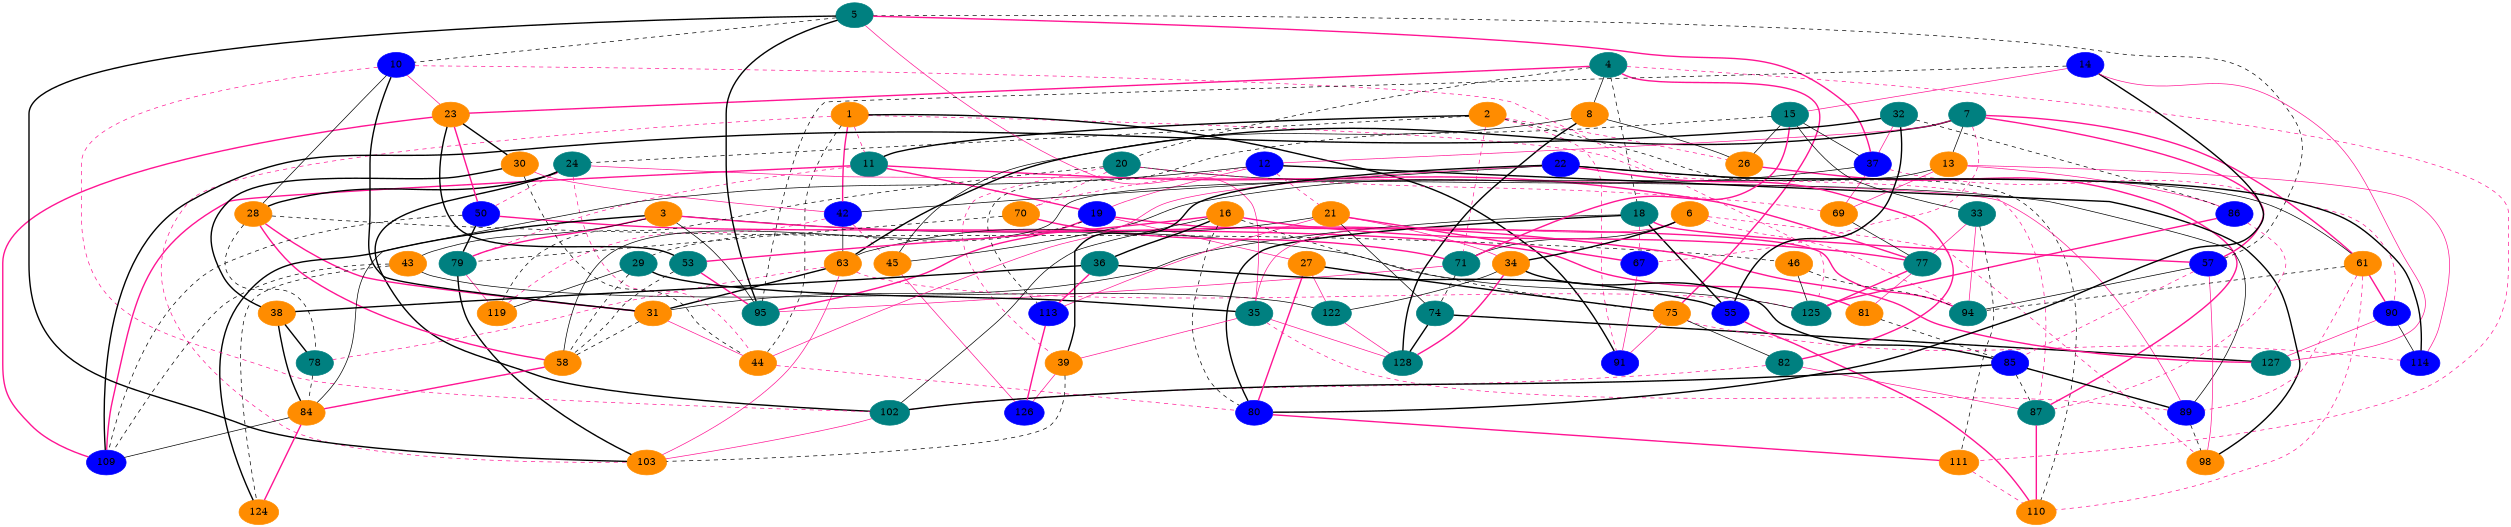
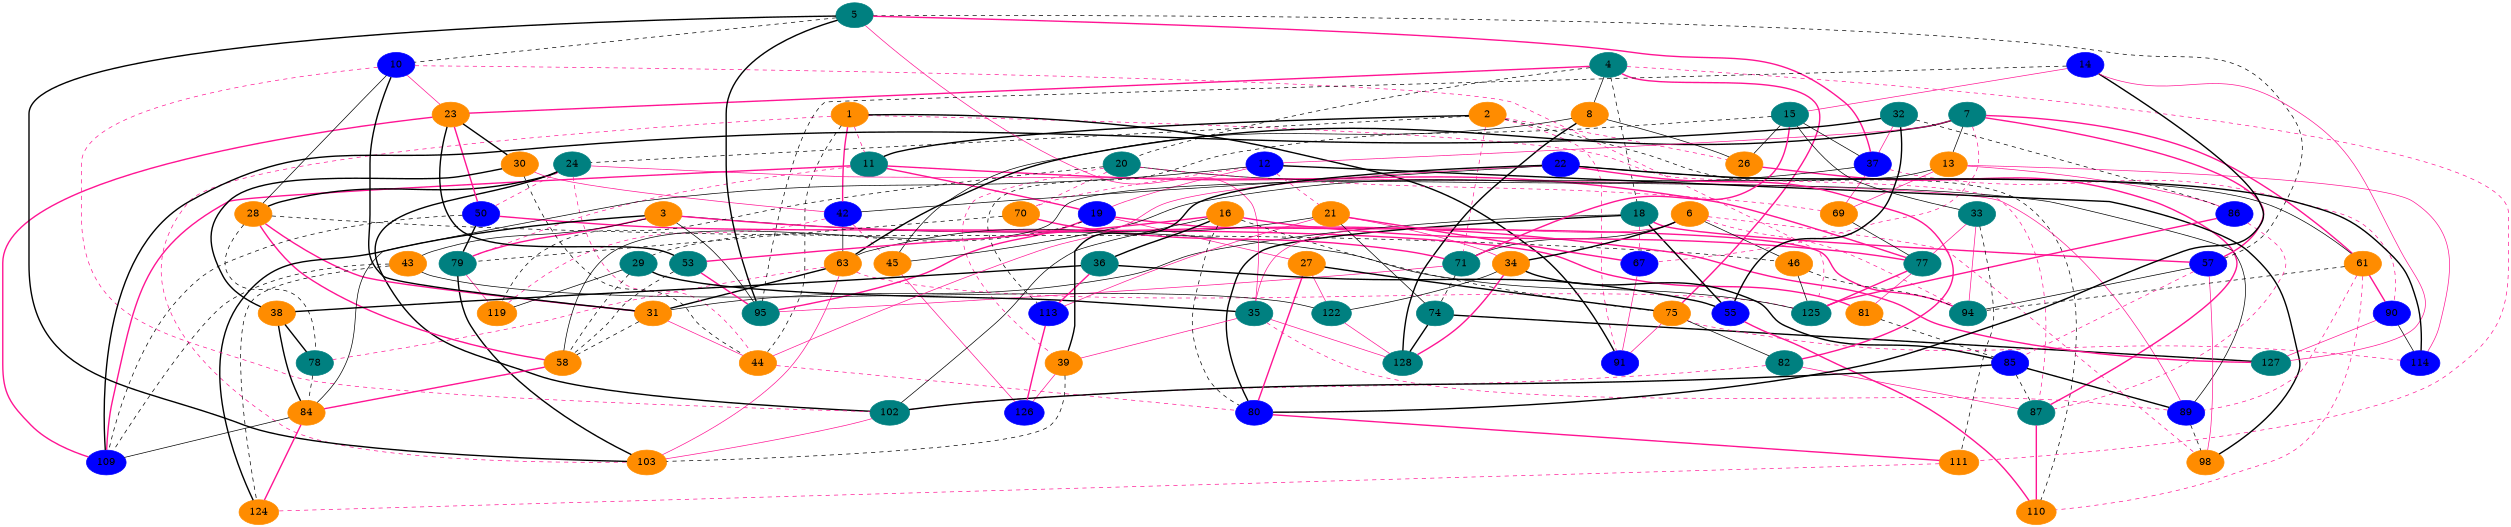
edge "6" -- "46": added
edge "111" -- "110": now "111" -- "124"
